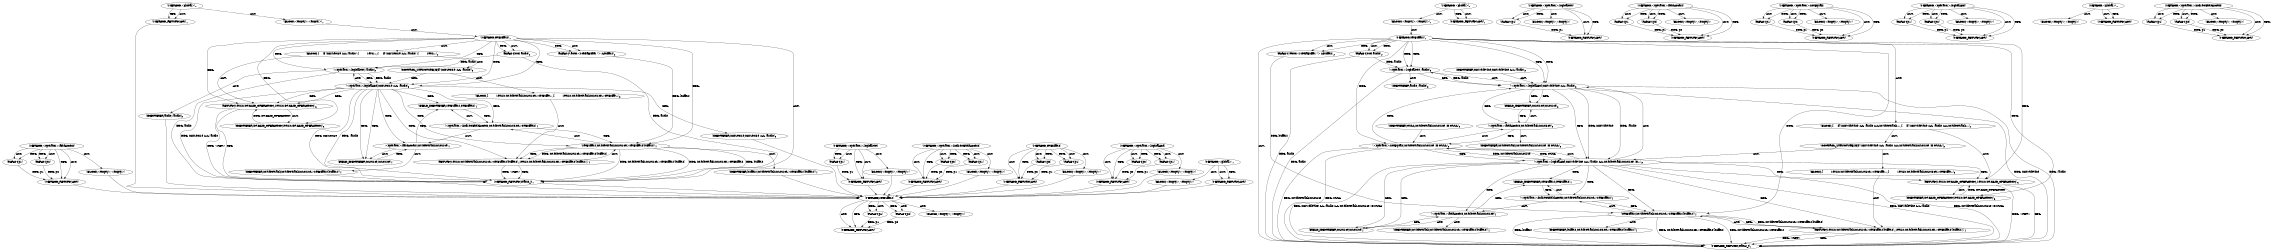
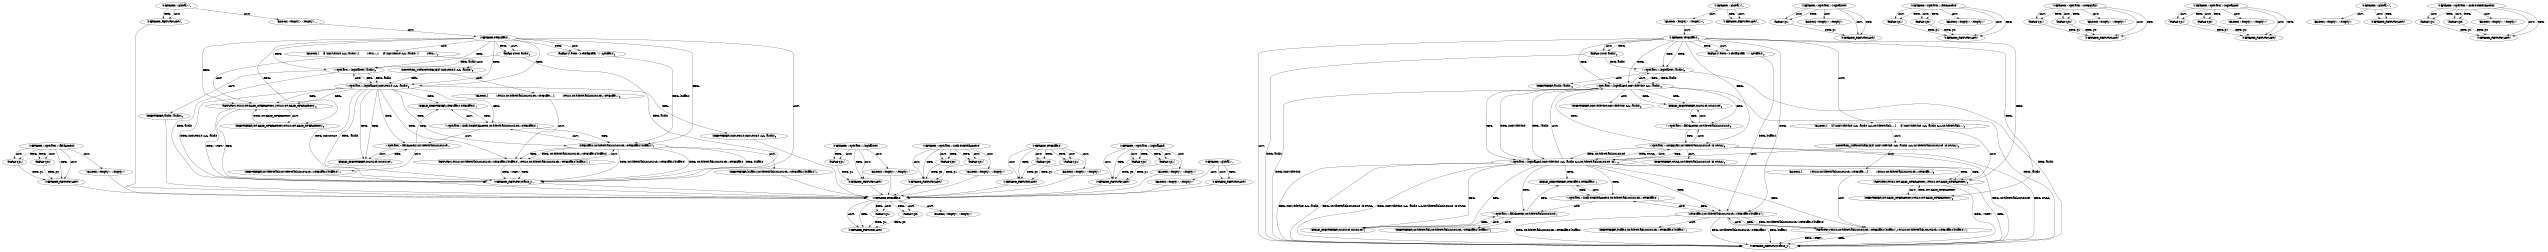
edge "(IDENTIFIER,mIsWidevine,mIsWidevine && !audio)" -> "(<operator>.logicalAnd,mIsWidevine && !audio)": reversed
edge "(IDENTIFIER,NULL,mVideoTrack.mSource != NULL)" -> "(<operator>.notEquals,mVideoTrack.mSource != NULL)": reversed
node "(IDENTIFIER,mVideoTrack,mVideoTrack.mSource != NULL)": removed
